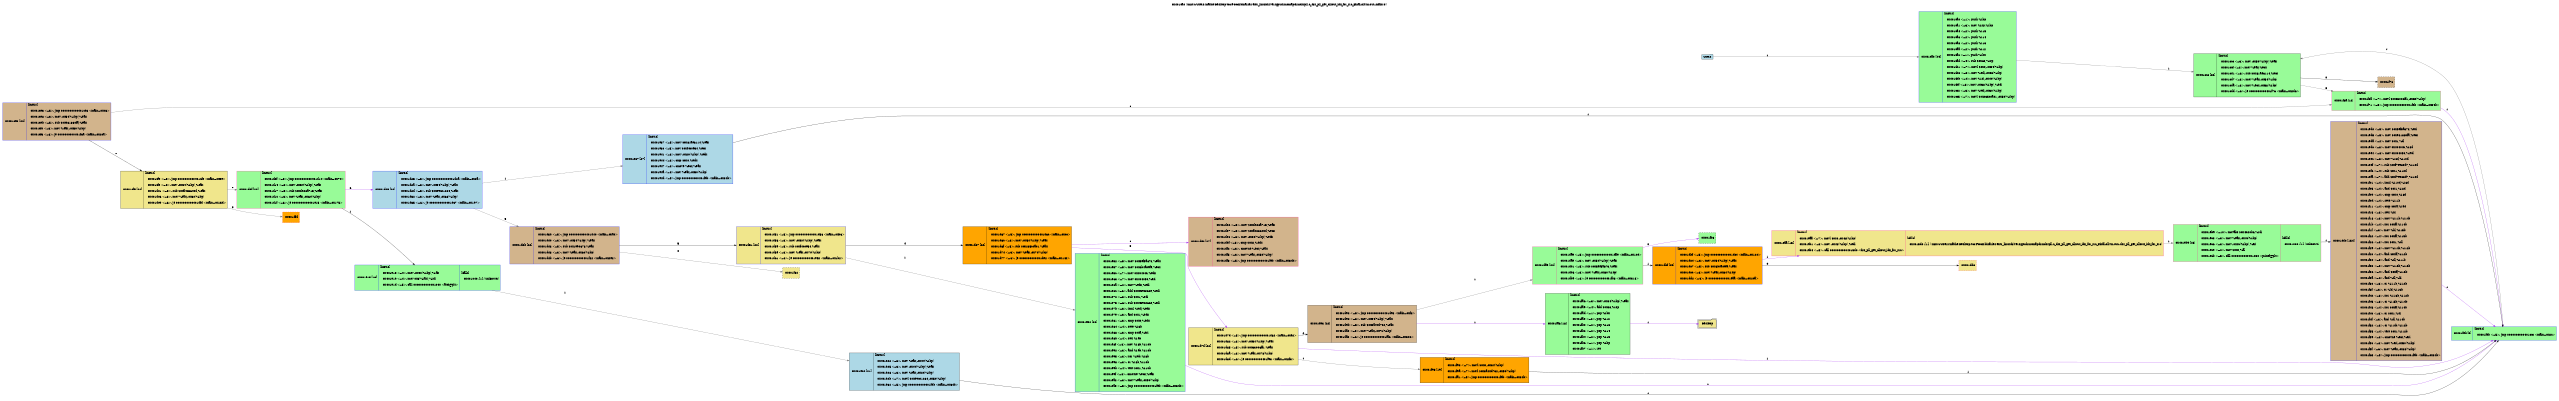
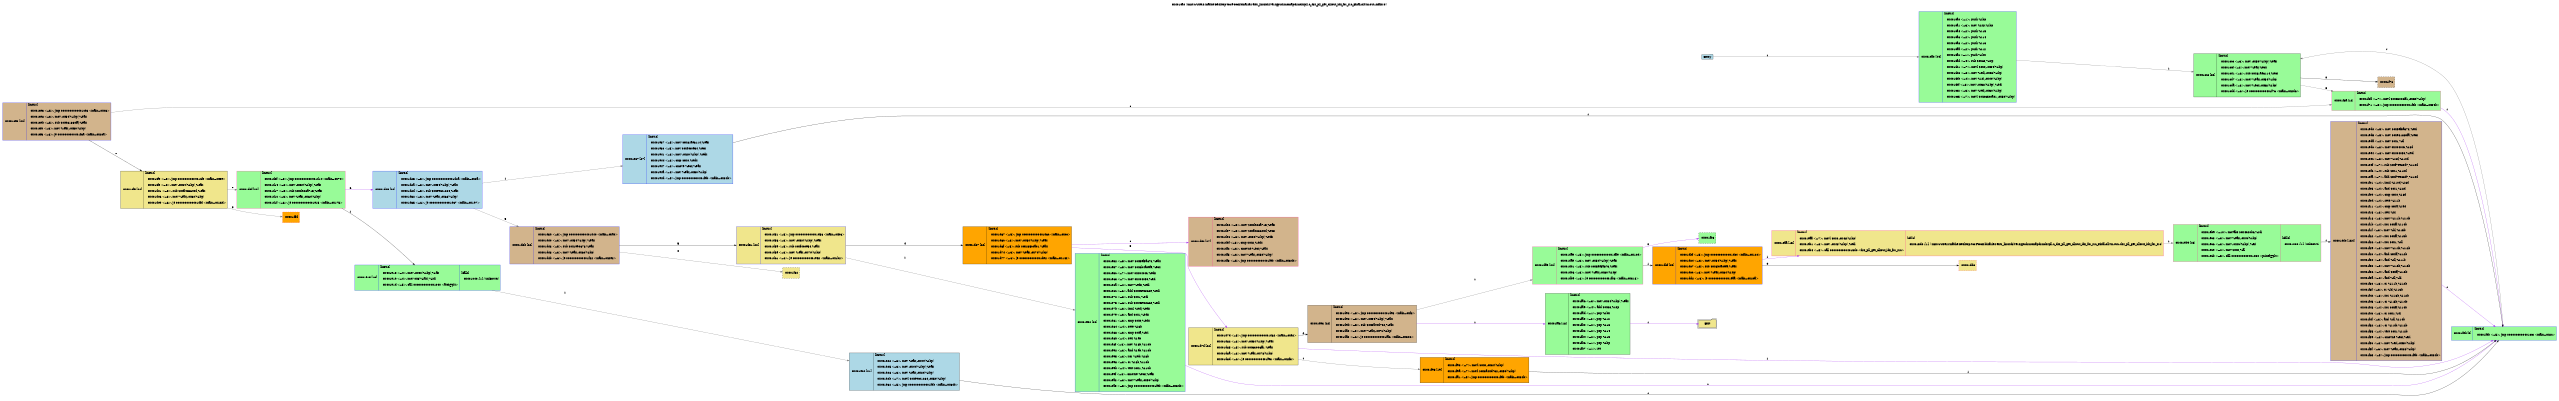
node "Users": label "Users" -> "Entry"
node "Desktop": label "Desktop" -> "Exit"
